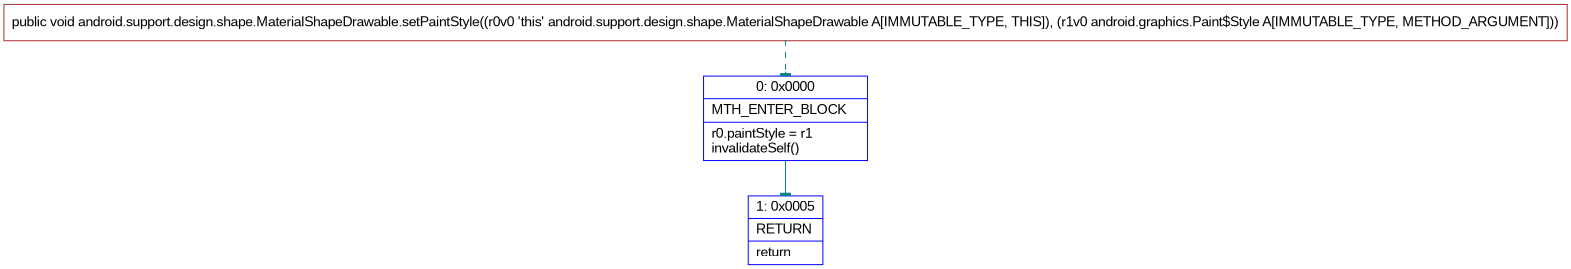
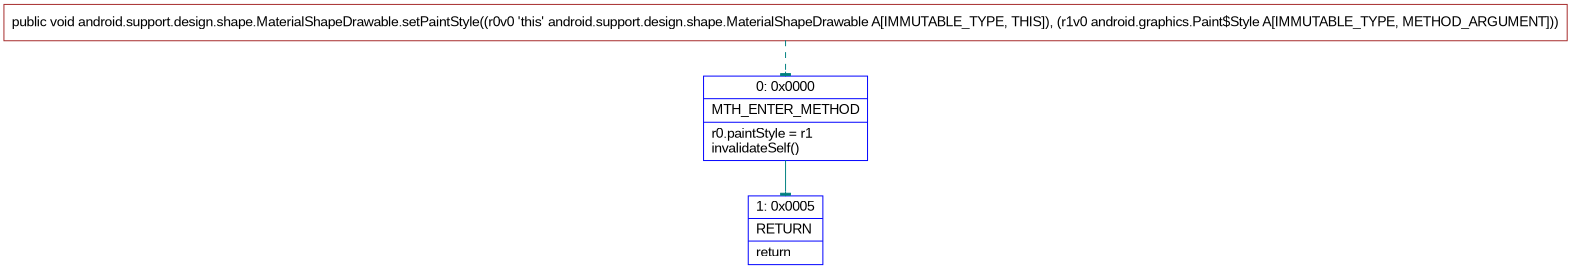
node "0: 0x0000": text "MTH_ENTER_BLOCK" -> "MTH_ENTER_METHOD"
